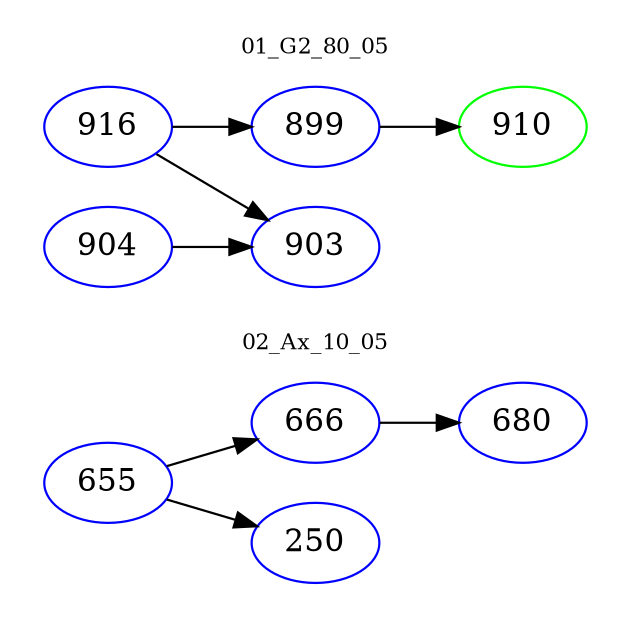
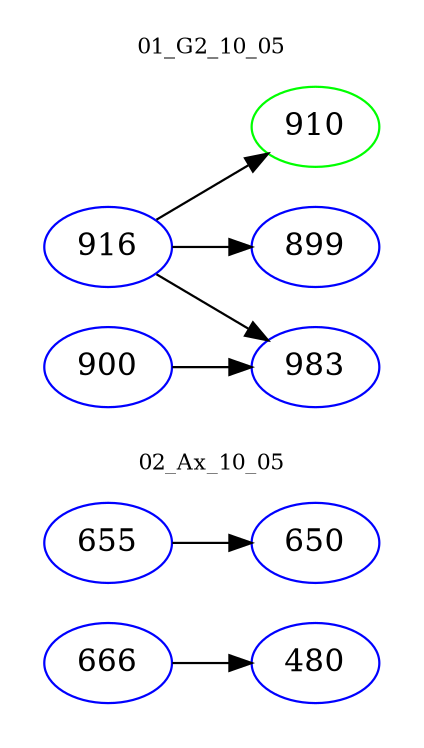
cluster "01_G2_80_05": label "01_G2_80_05" -> "01_G2_10_05"
edge "899" -> "910": now "916" -> "910"
node "904": label "904" -> "900"
node "903": label "903" -> "983"
node "680": label "680" -> "480"
edge "655" -> "666": removed
node "250": label "250" -> "650"
